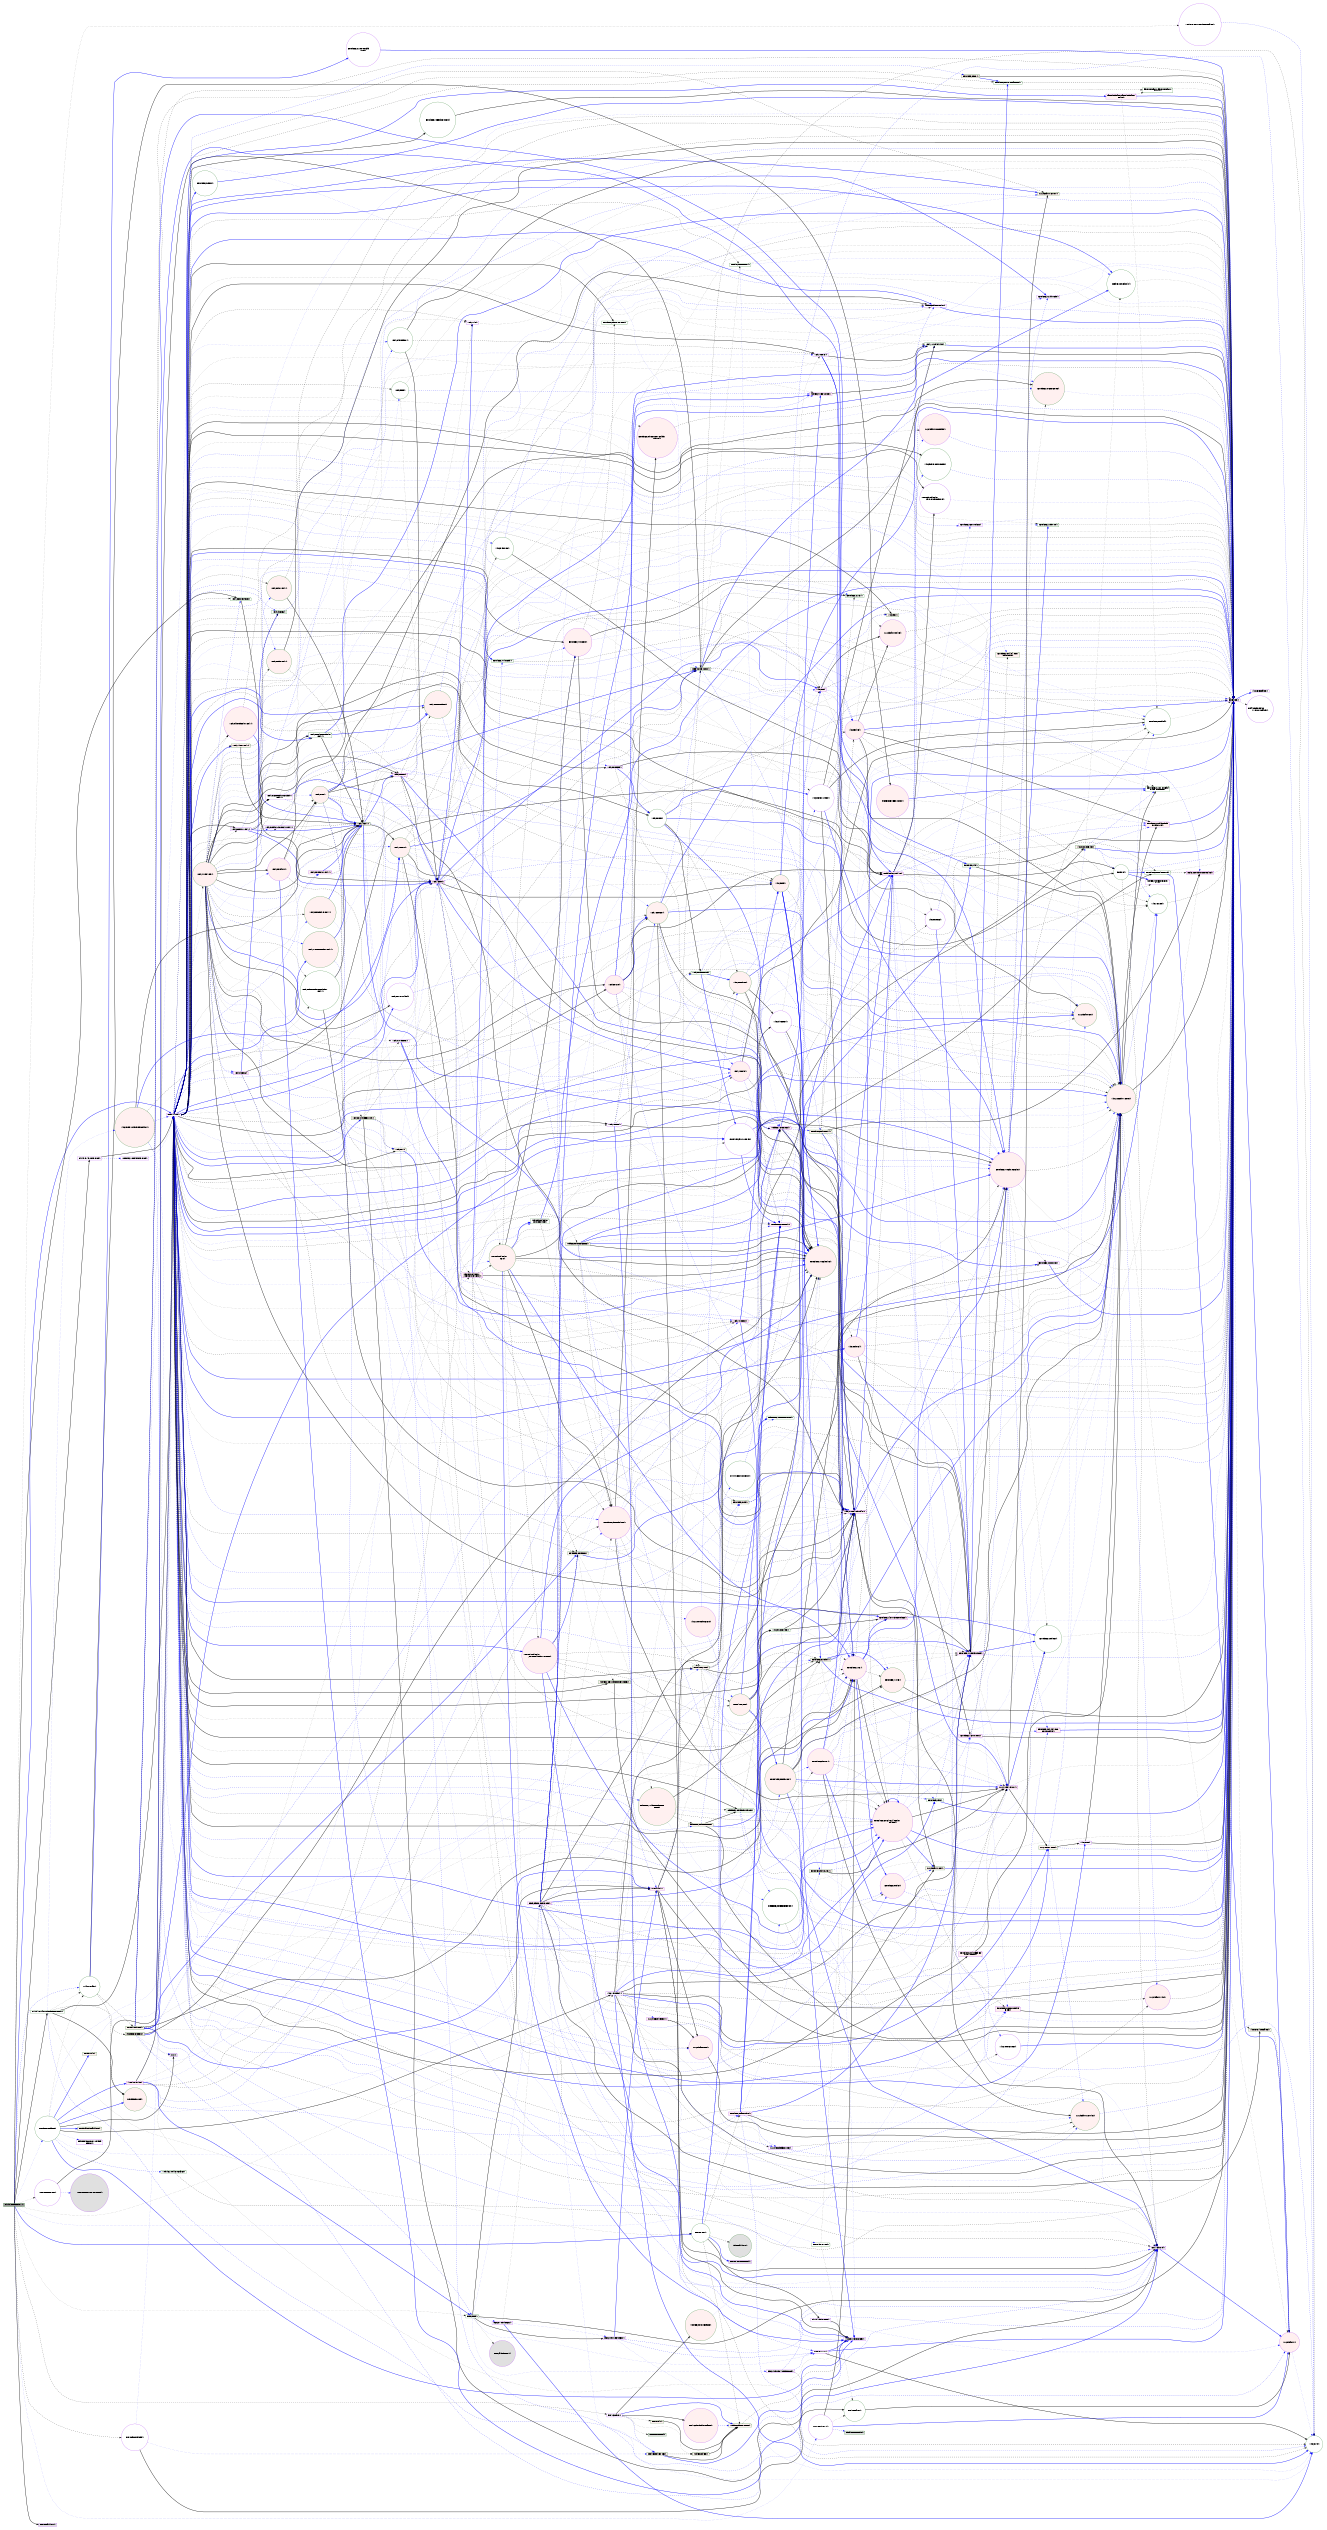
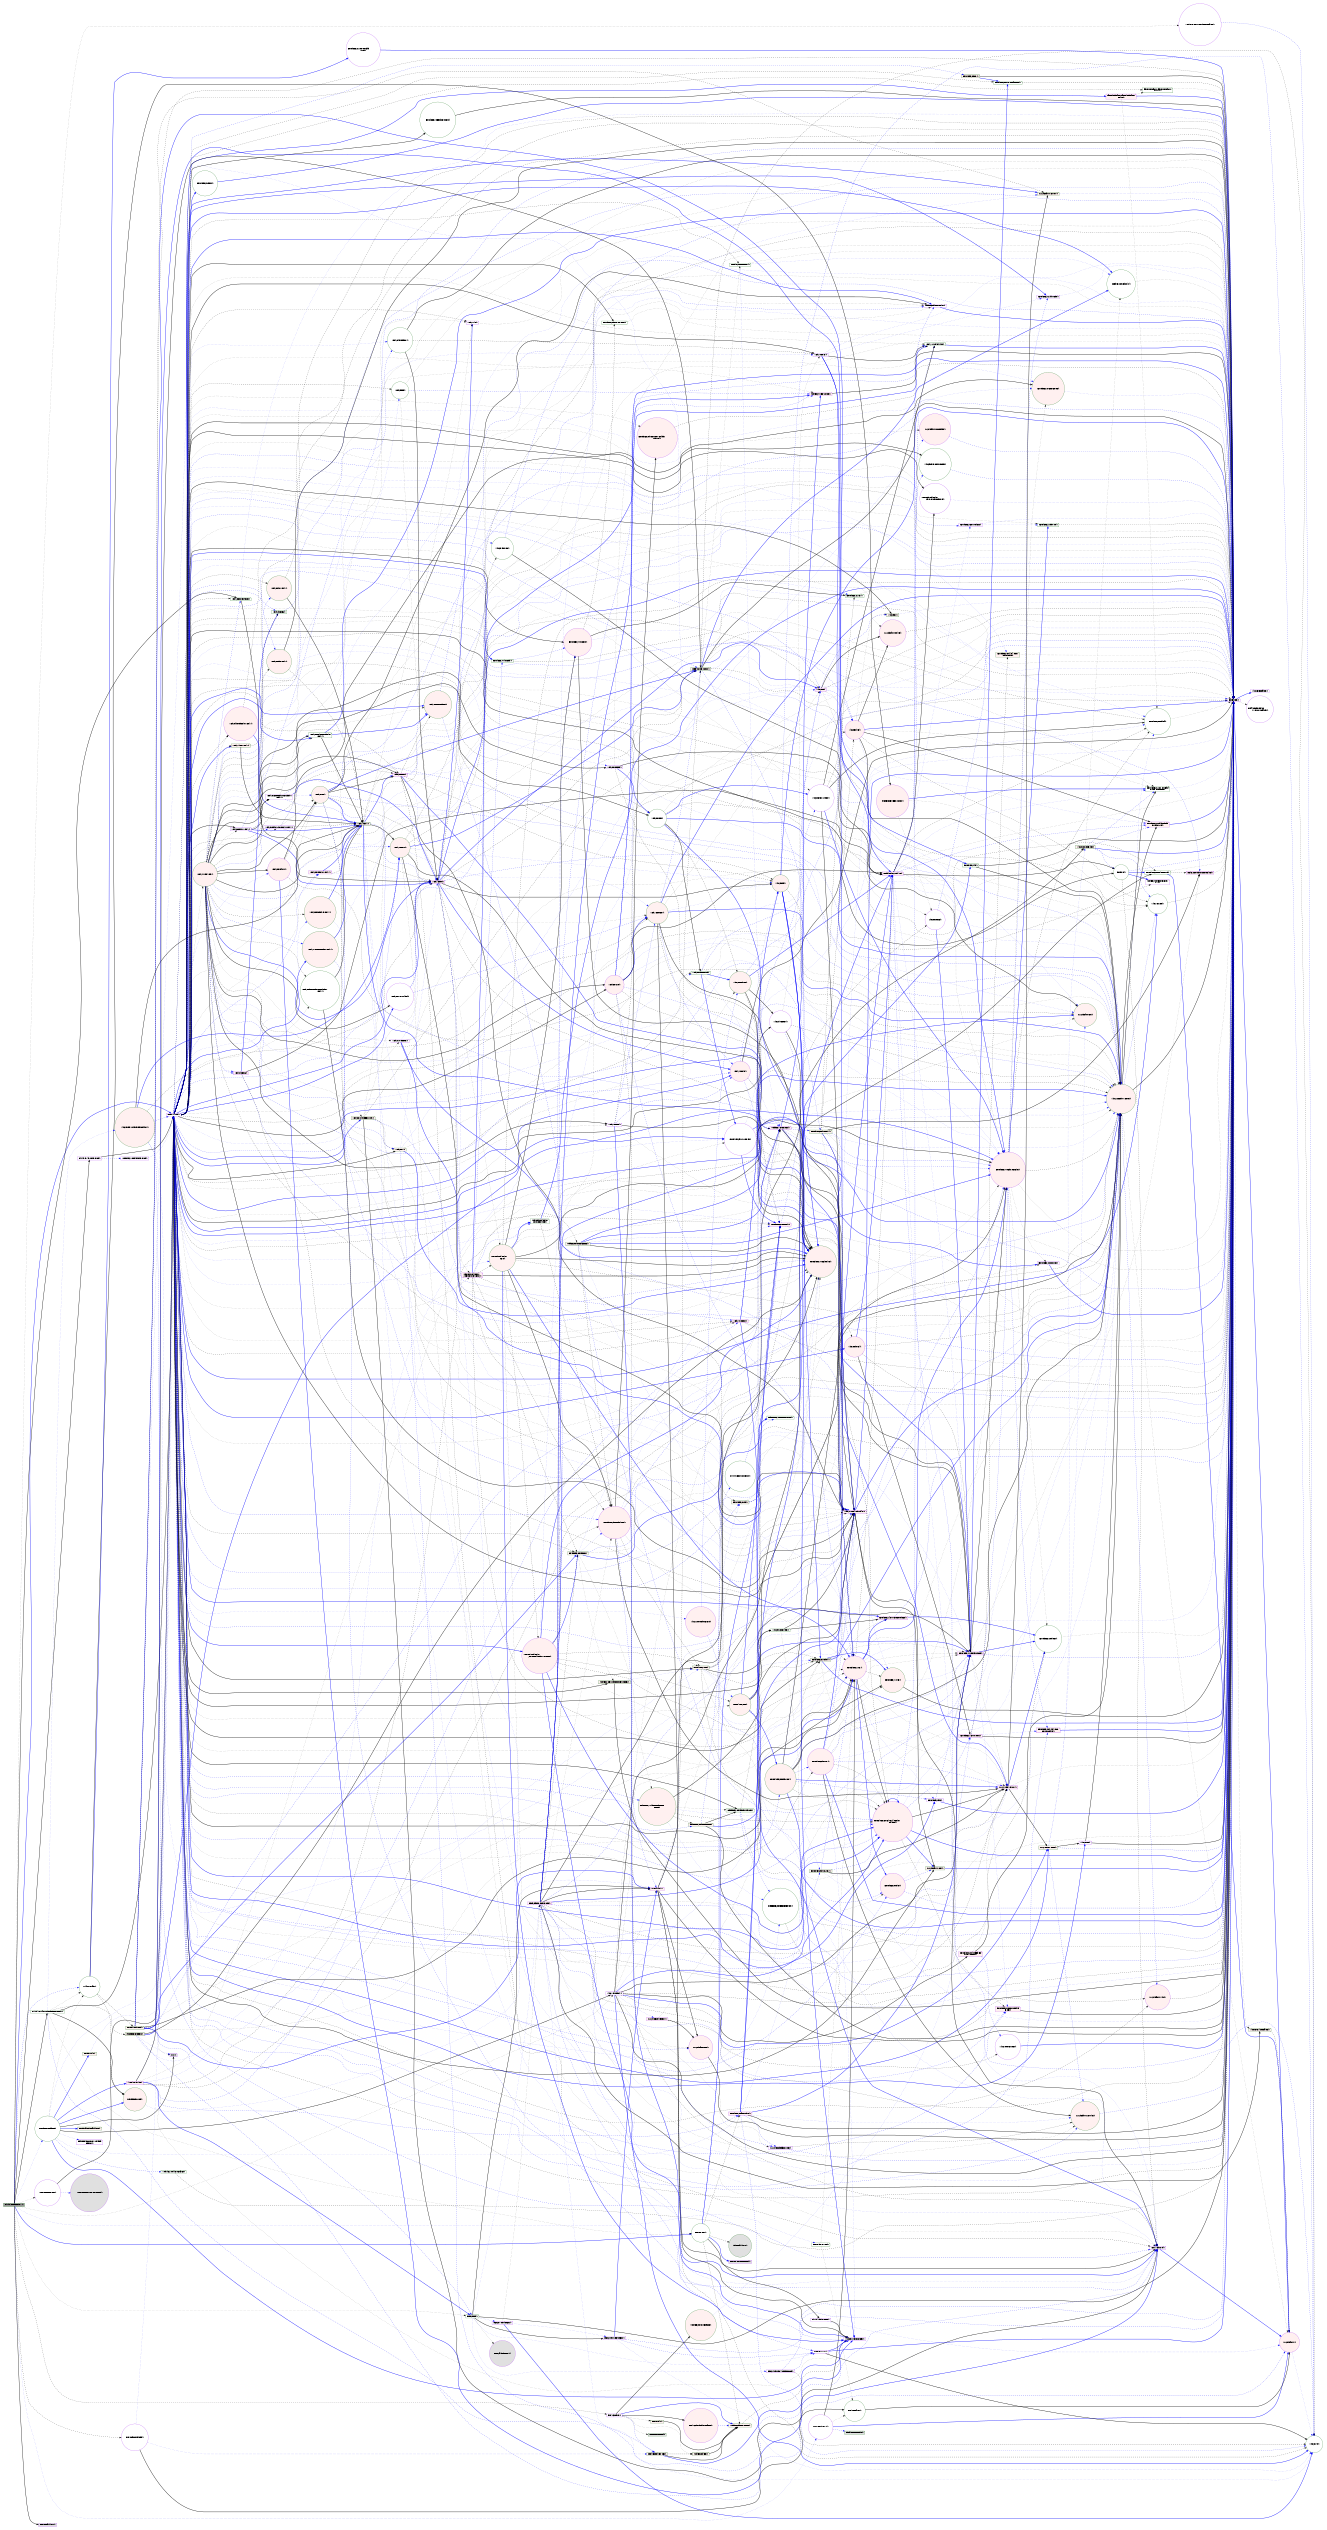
edge "CoreMinimal.h" -> "Misc/Crc.h": color black -> blue
edge "Math/IntRect.h" -> "Math/IntPoint.h": color black -> blue
node "Templates/Less.h": color darkgreen -> purple
